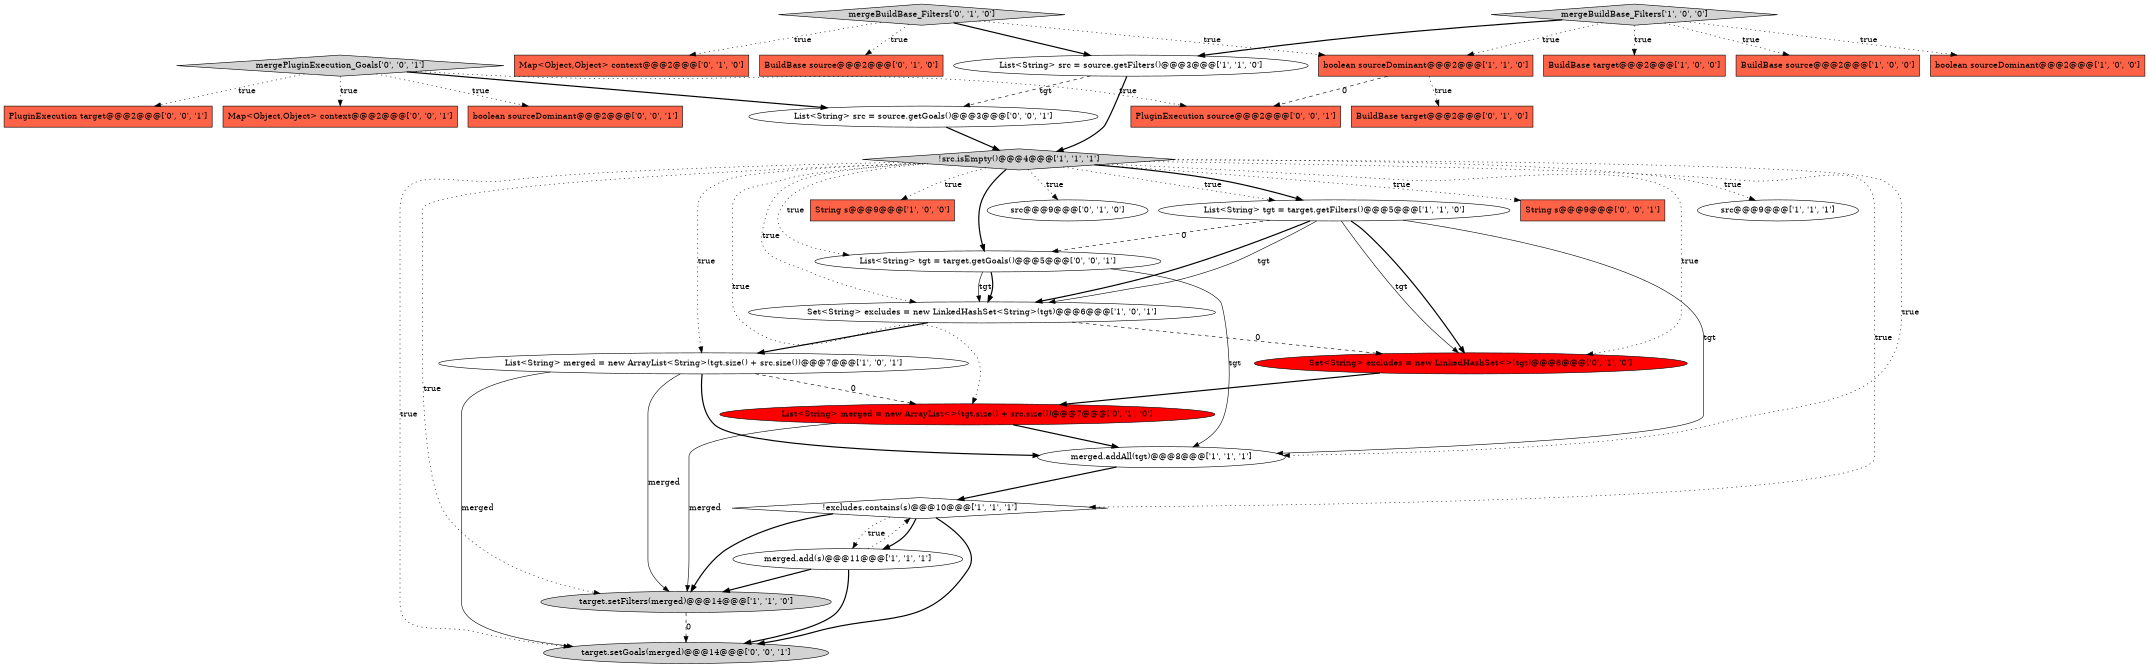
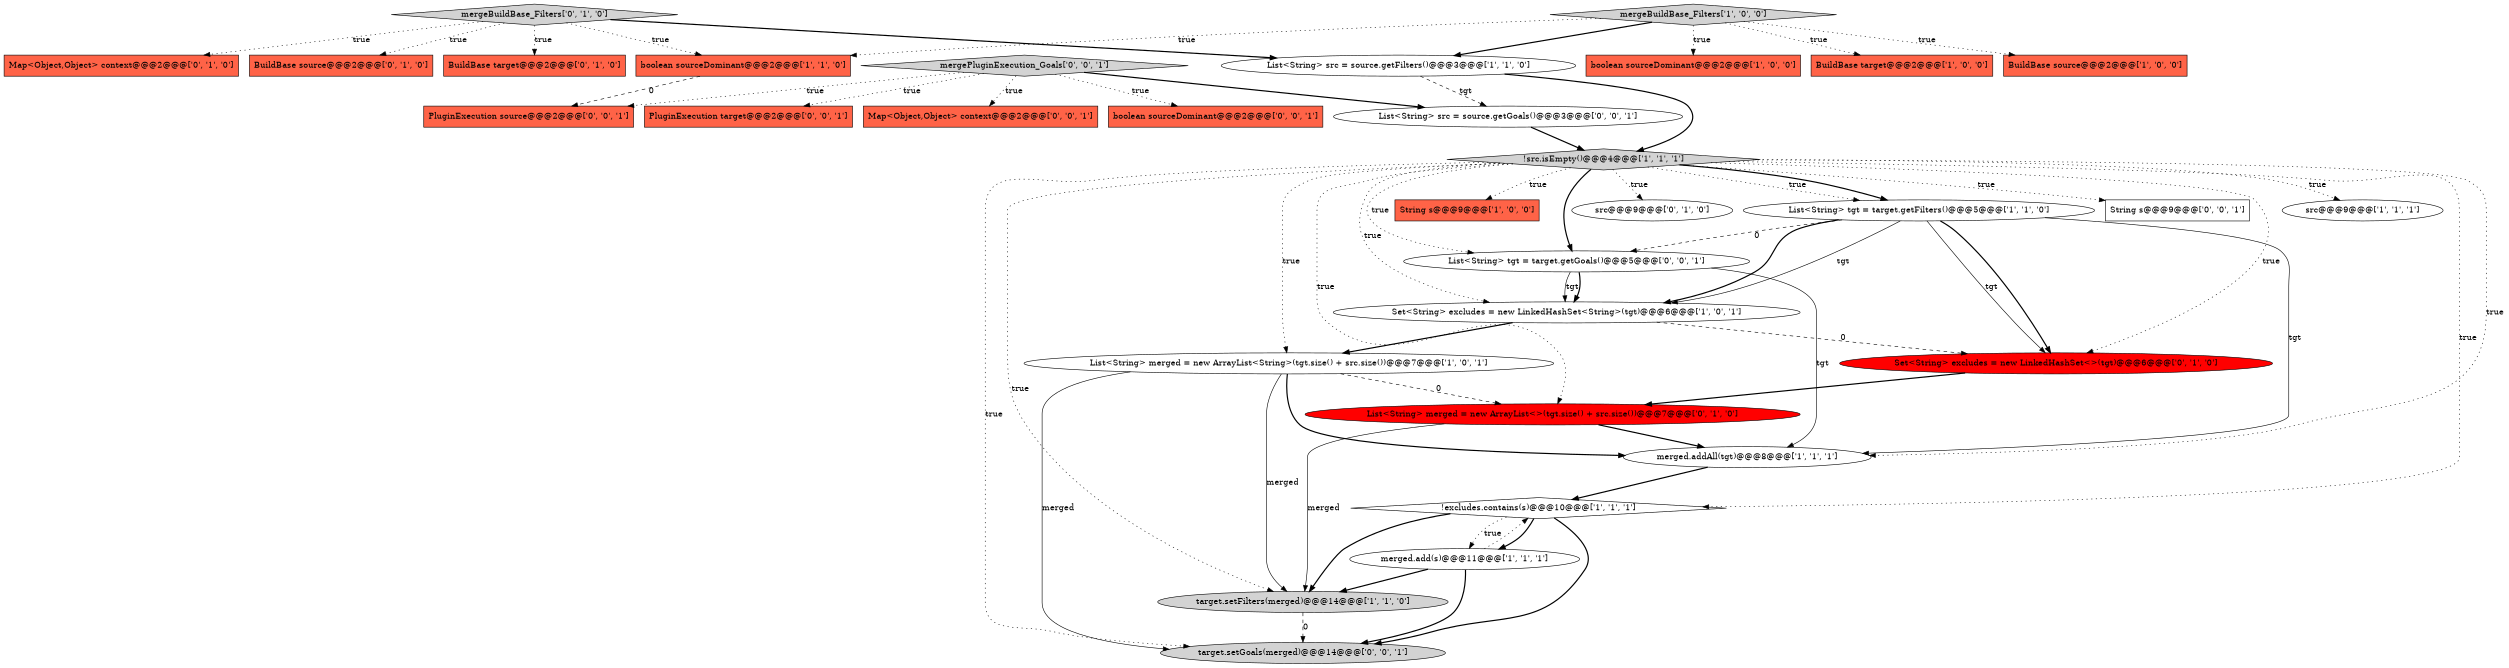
edge "boolean sourceDominant@@@2@@@['1', '1', '0']" -> "BuildBase target@@@2@@@['0', '1', '0']": now "mergeBuildBase_Filters['0', '1', '0']" -> "BuildBase target@@@2@@@['0', '1', '0']"
node "String s@@@9@@@['0', '0', '1']": fillcolor tomato -> white
